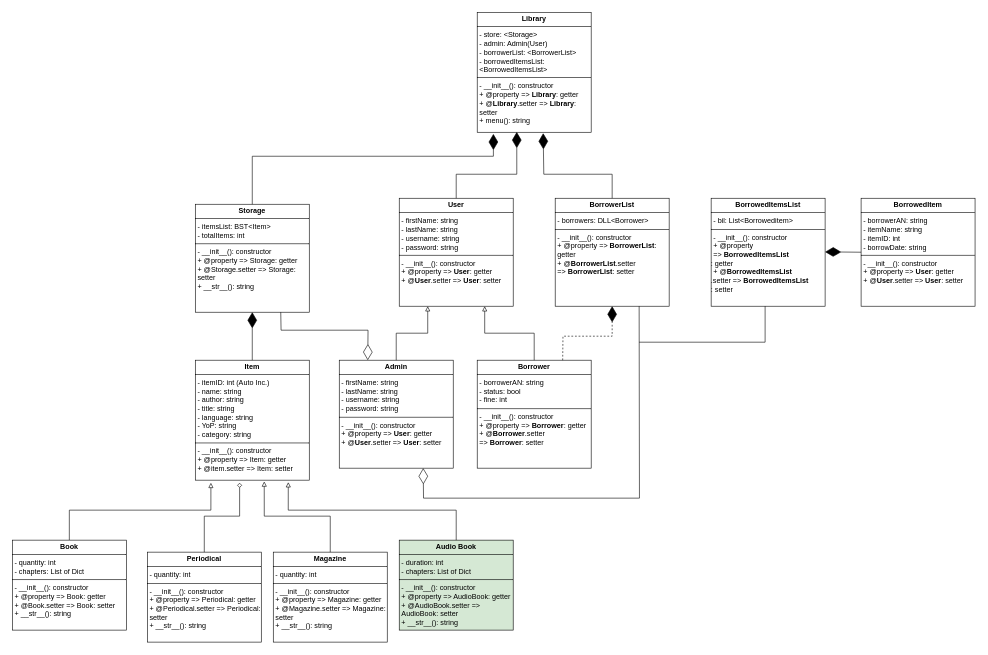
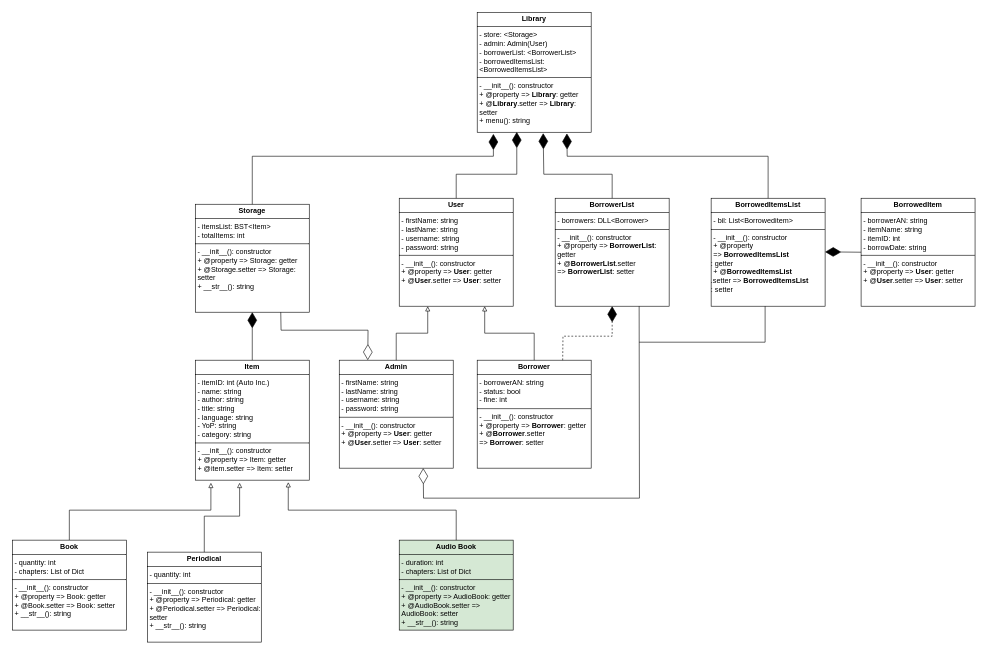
edge "BorrowedItemsList - bil: List<Borroweditem> - __init__(): constructor + @property => BorrowedItemsList : getter + @BorrowedItemsList .setter => BorrowedItemsList : setter" -> "Library - store: <Storage> - admin: Admin(User) - borrowerList: <BorrowerList> - borrowedItemsList: <BorrowedItemsList> - __init__(): constructor + @property => Library: getter + @Library.setter => Library: setter + menu(): string": added
edge "Periodical - quantity: int - __init__(): constructor + @property => Periodical: getter + @Periodical.setter => Periodical: setter + __str__(): string" -> "Item - itemID: int (Auto Inc.) - name: string - author: string - title: string - language: string - YoP: string - category: string - __init__(): constructor + @property => Item: getter + @item.setter => Item: setter": arrowhead diamond -> block
edge "Magazine - quantity: int - __init__(): constructor + @property => Magazine: getter + @Magazine.setter => Magazine: setter + __str__(): string" -> "Item - itemID: int (Auto Inc.) - name: string - author: string - title: string - language: string - YoP: string - category: string - __init__(): constructor + @property => Item: getter + @item.setter => Item: setter": removed
node "Magazine - quantity: int - __init__(): constructor + @property => Magazine: getter + @Magazine.setter => Magazine: setter + __str__(): string": removed
